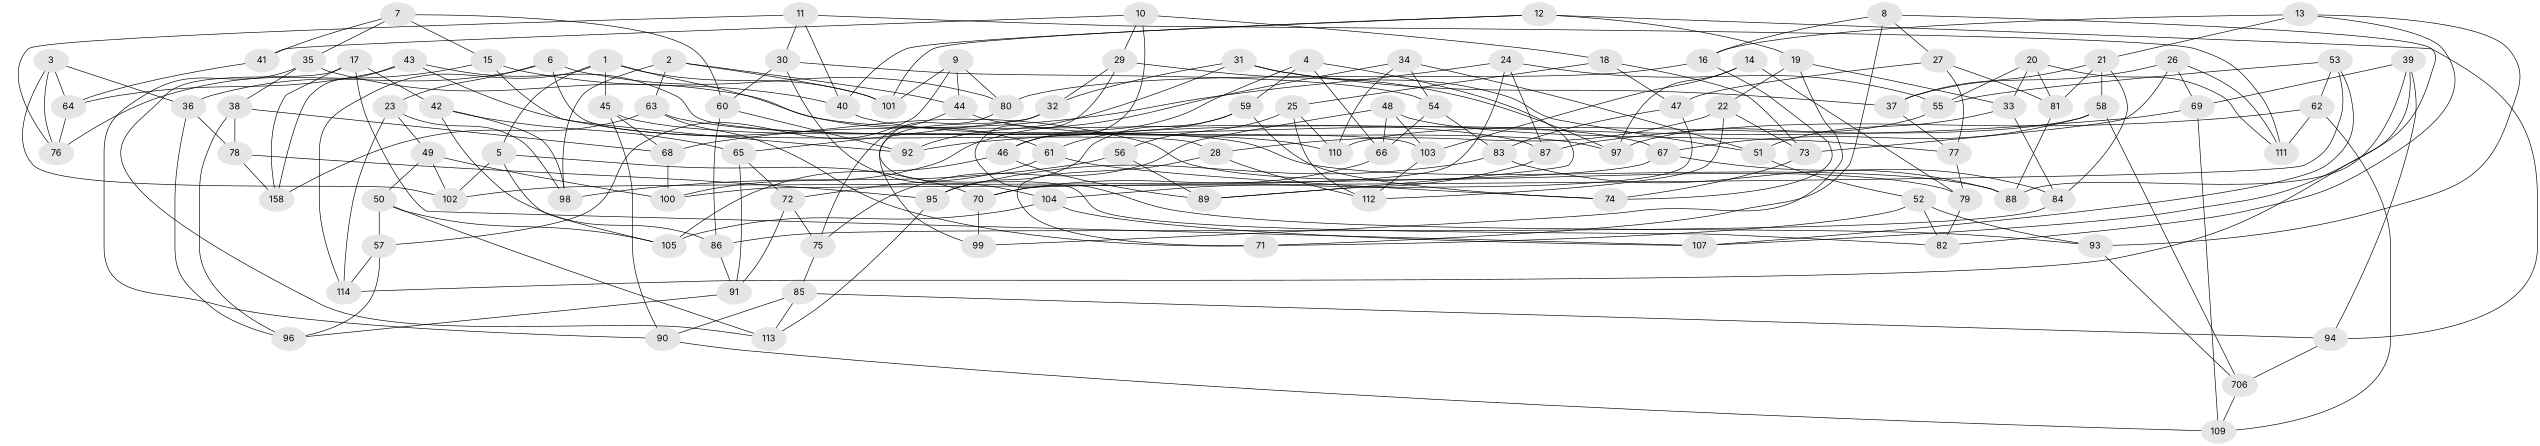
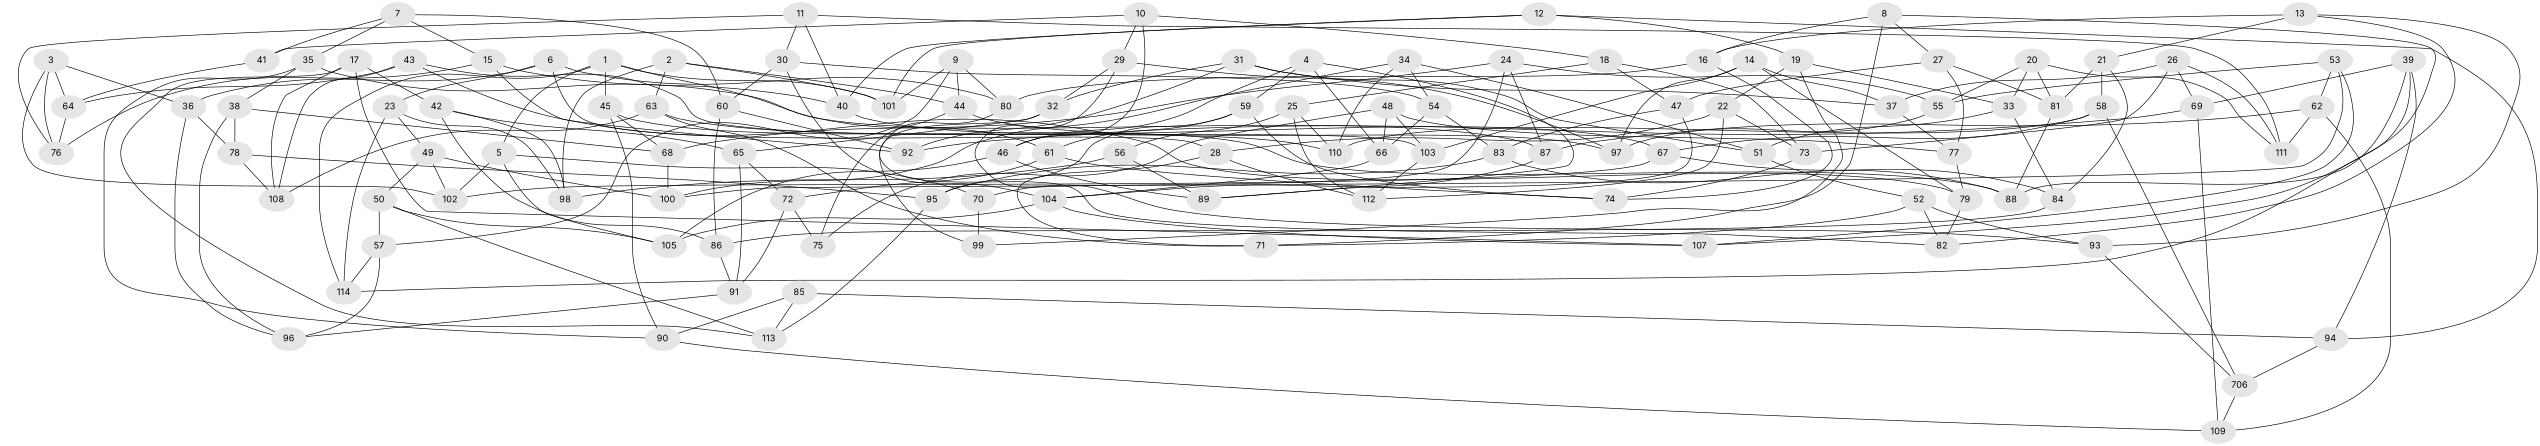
edge "21" -- "37": now "14" -- "37"
edge "66" -- "70": now "66" -- "104"
node "158": label "158" -> "108"
edge "75" -- "85": removed
